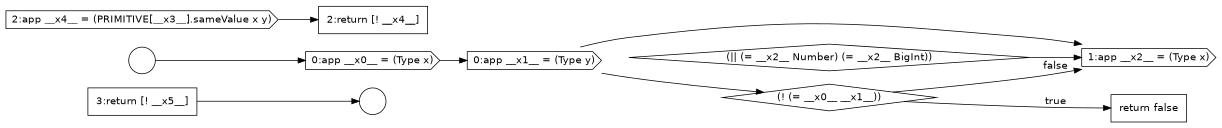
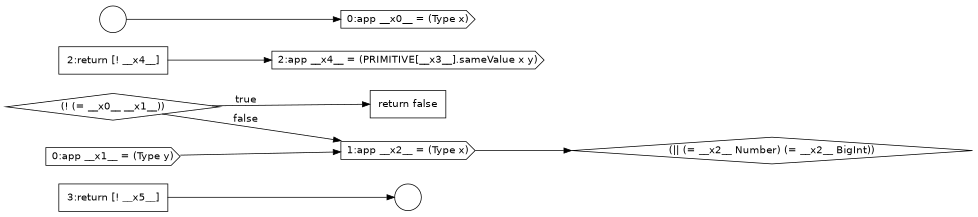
edge "2:app __x4__ = (PRIMITIVE[__x3__].sameValue x y)" -> "2:return [! __x4__]": reversed
edge "(|| (= __x2__ Number) (= __x2__ BigInt))" -> "1:app __x2__ = (Type x)": reversed
edge "0:app __x0__ = (Type x)" -> "0:app __x1__ = (Type y)": removed
edge "0:app __x1__ = (Type y)" -> "(! (= __x0__ __x1__))": removed
